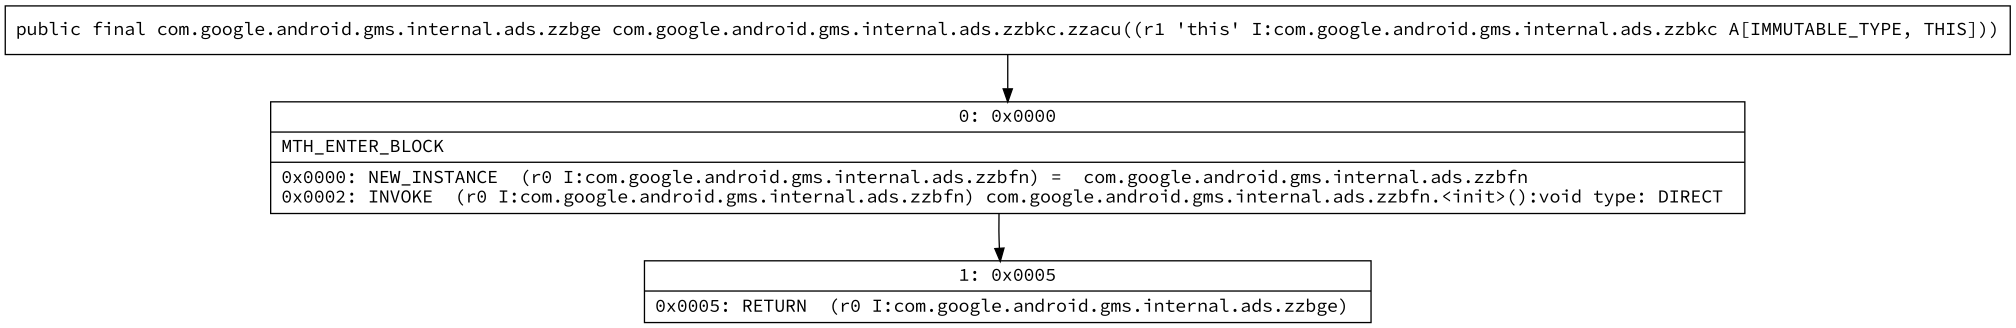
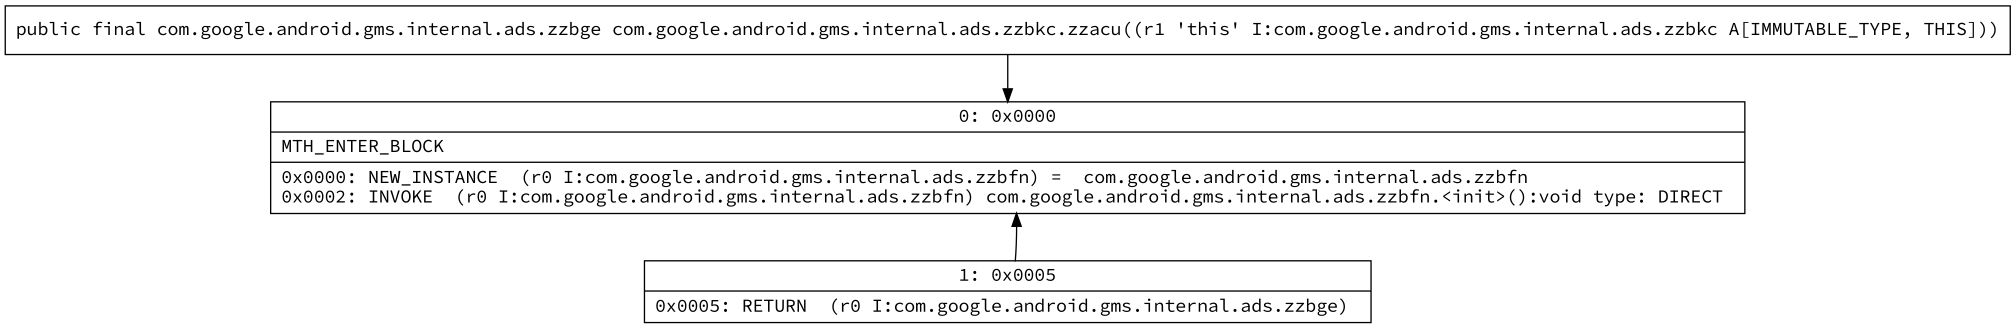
edge "0: 0x0000" -> "1: 0x0005": reversed
